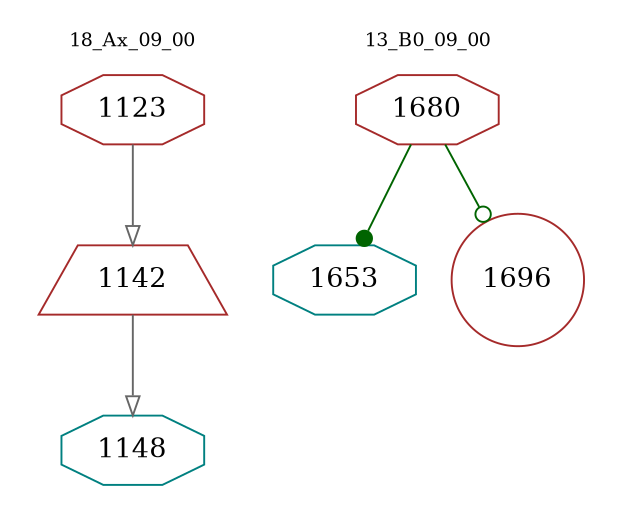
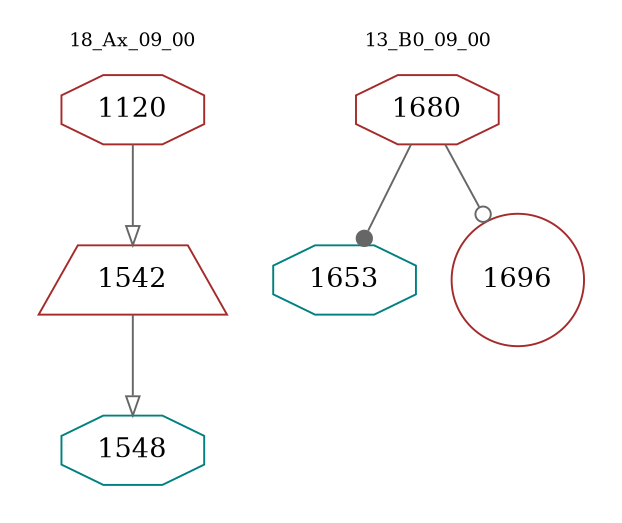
node "1123": label "1123" -> "1120"
edge "1680" -> "1696": color darkgreen -> gray40
edge "1680" -> "1653": color darkgreen -> gray40
node "1142": label "1142" -> "1542"
node "1148": label "1148" -> "1548"
